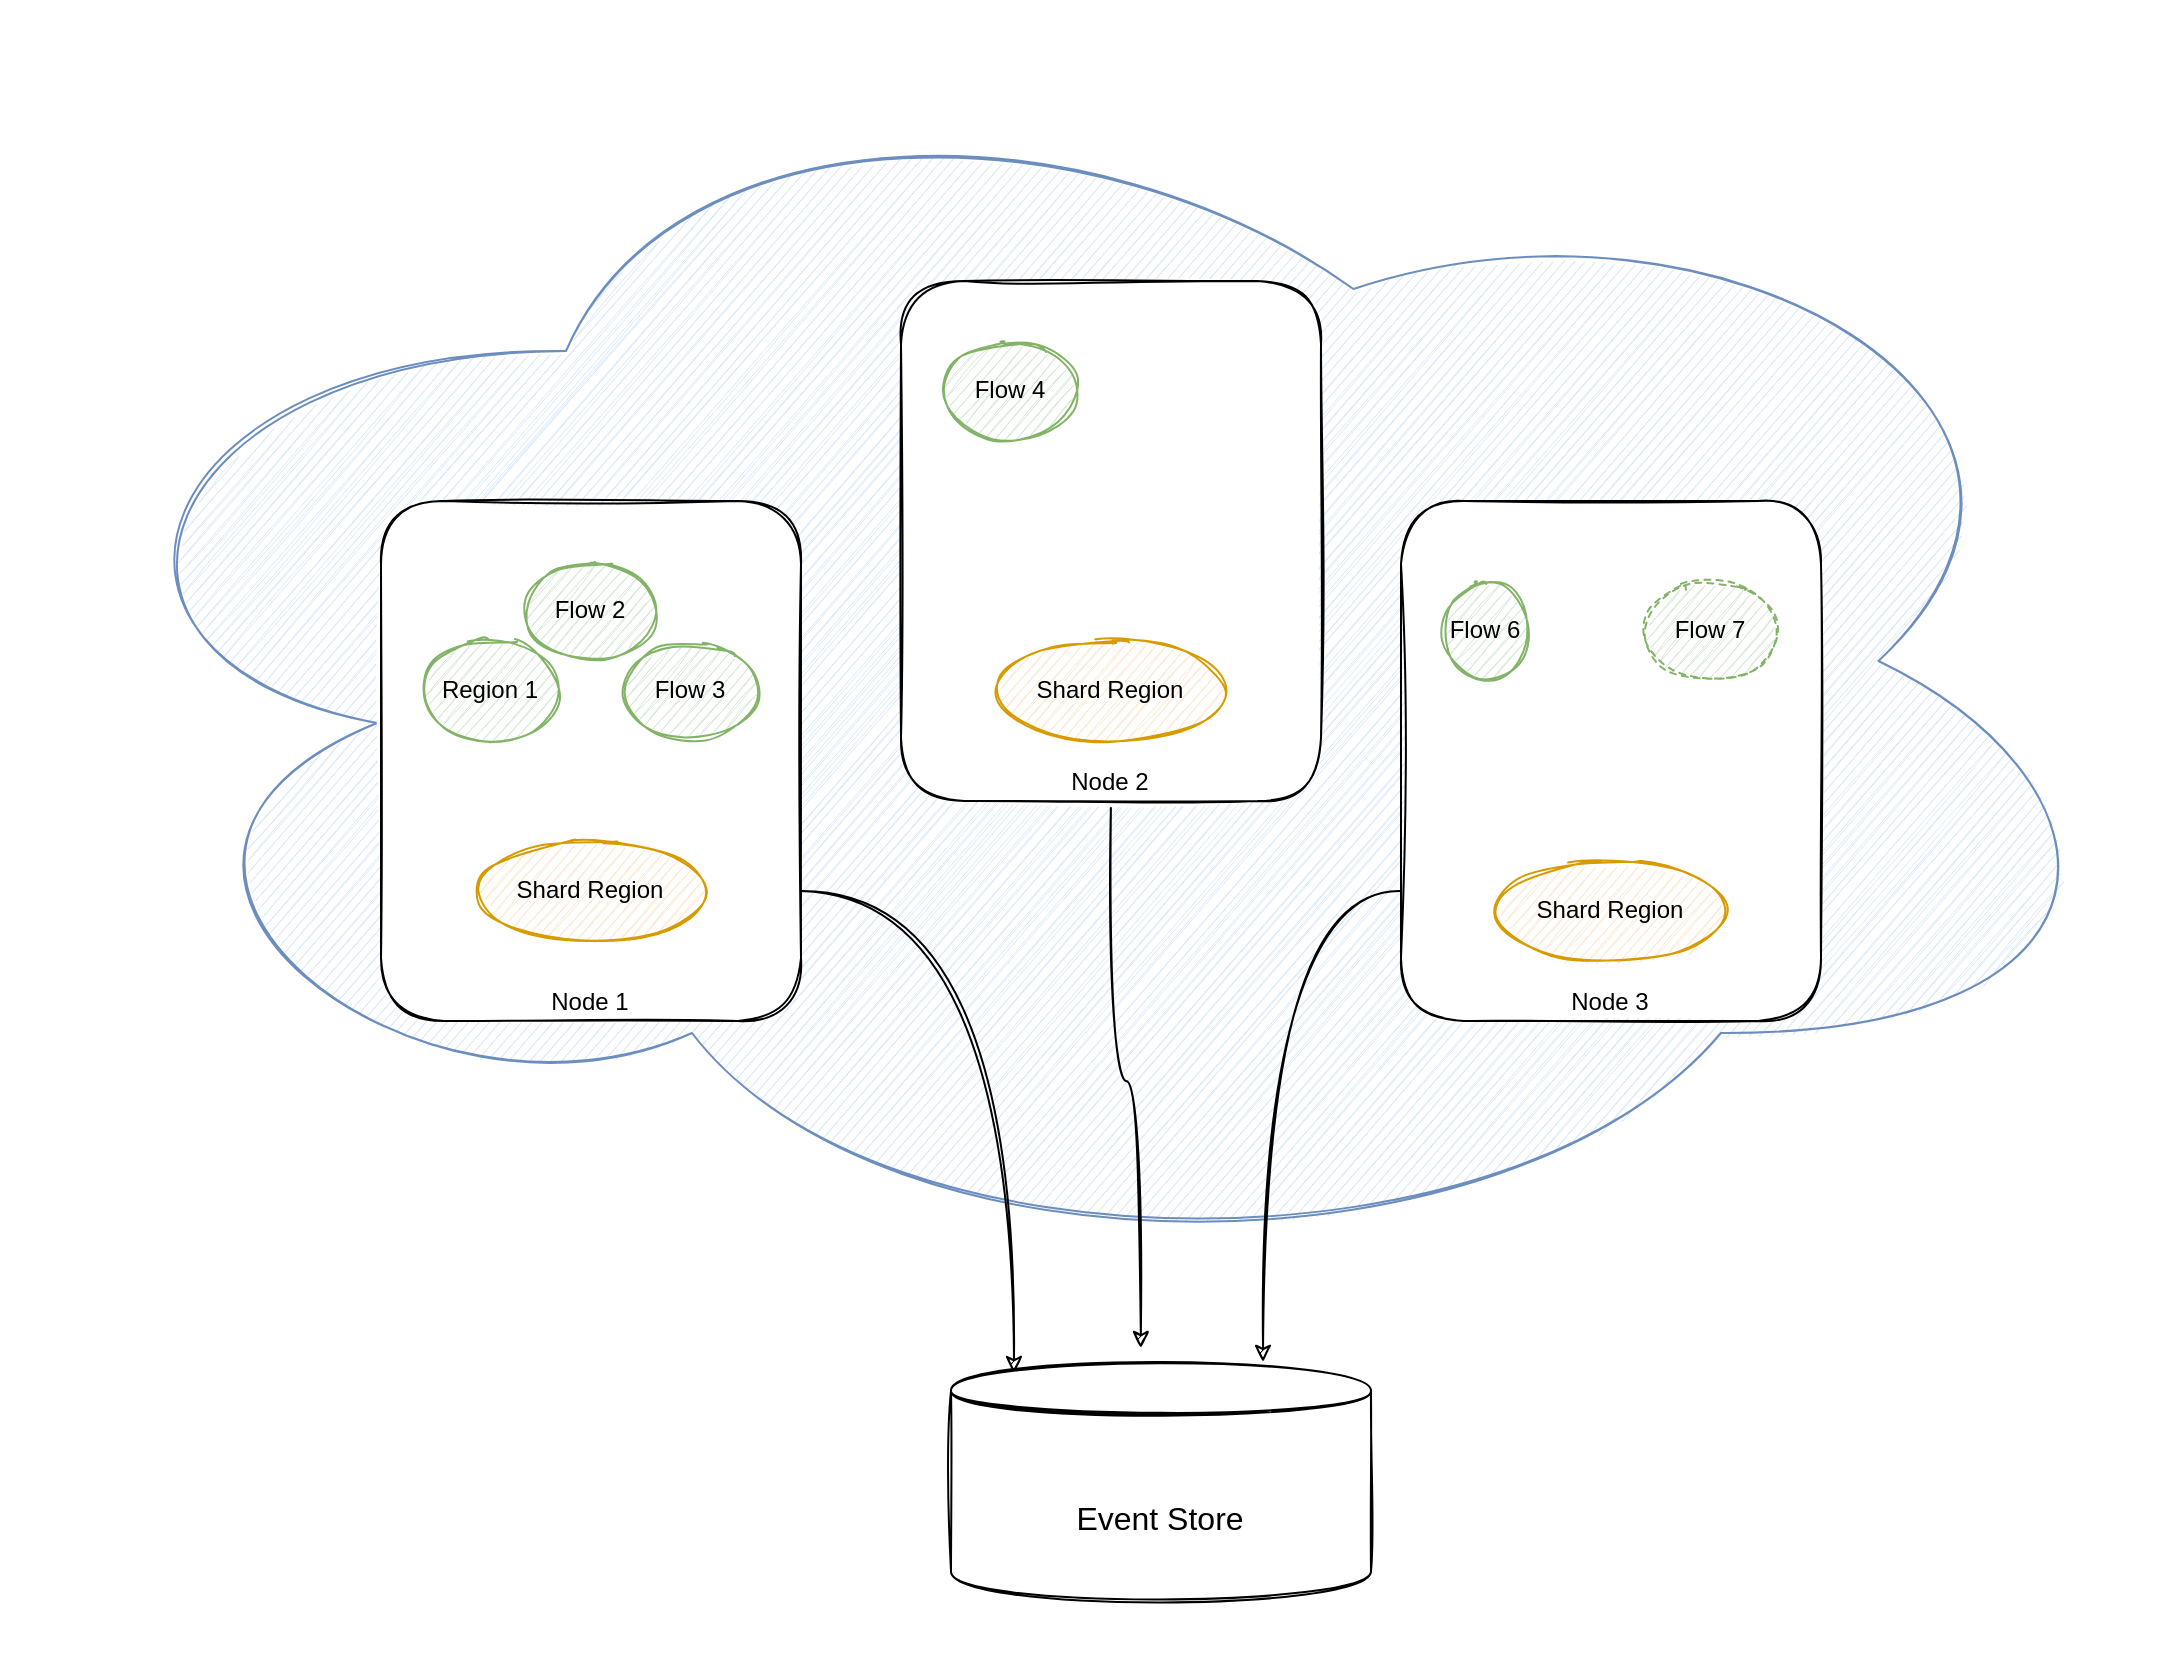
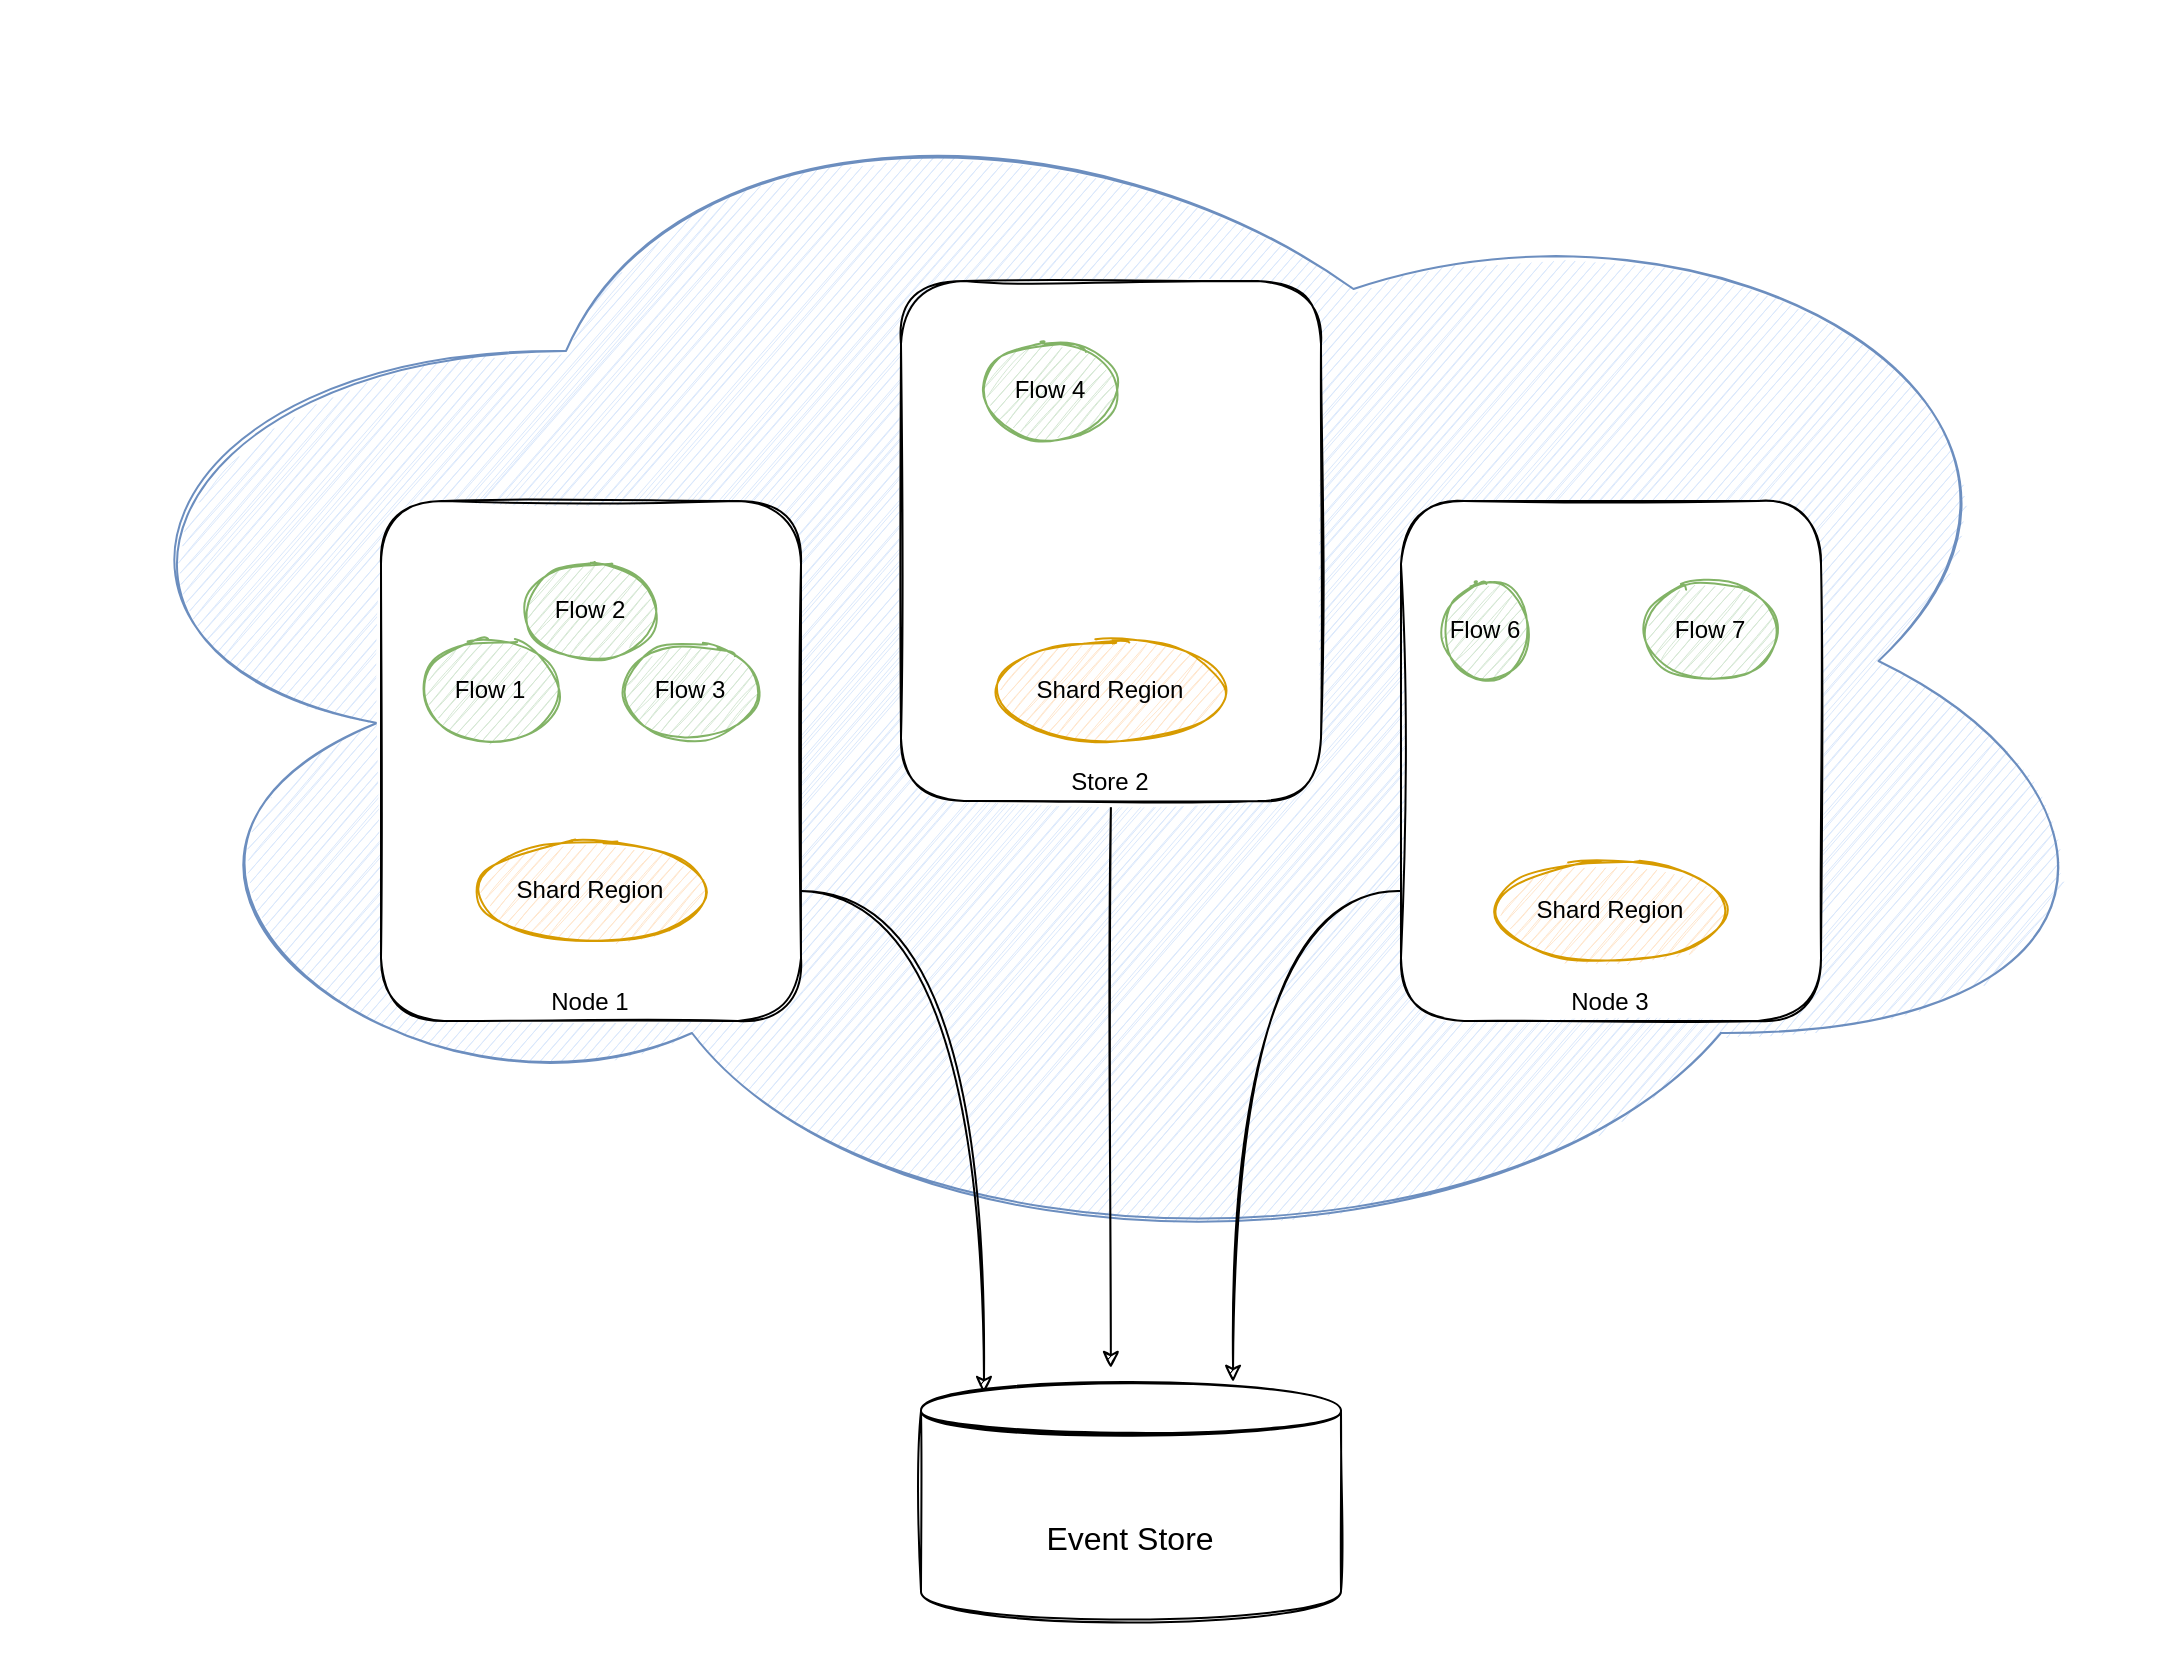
node "Flow 4": moved (1011, 391) -> (1051, 391)
node "Flow 7": style dashed -> solid
node "Region 1": label "Region 1" -> "Flow 1"
node "Node 2": label "Node 2" -> "Store 2"
node "Event Store": moved (1161, 1481) -> (1131, 1501)
